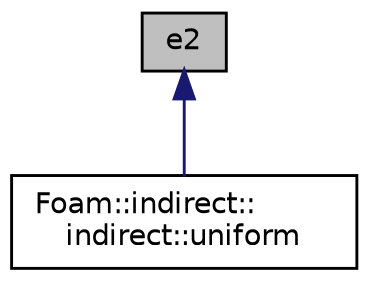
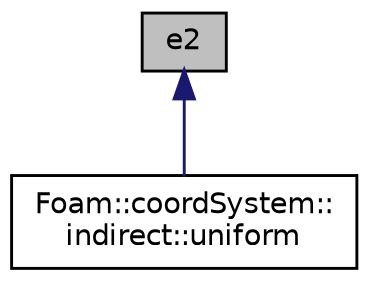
node "Foam::indirect:: indirect::uniform": label "Foam::indirect:: indirect::uniform" -> "Foam::coordSystem:: indirect::uniform"
